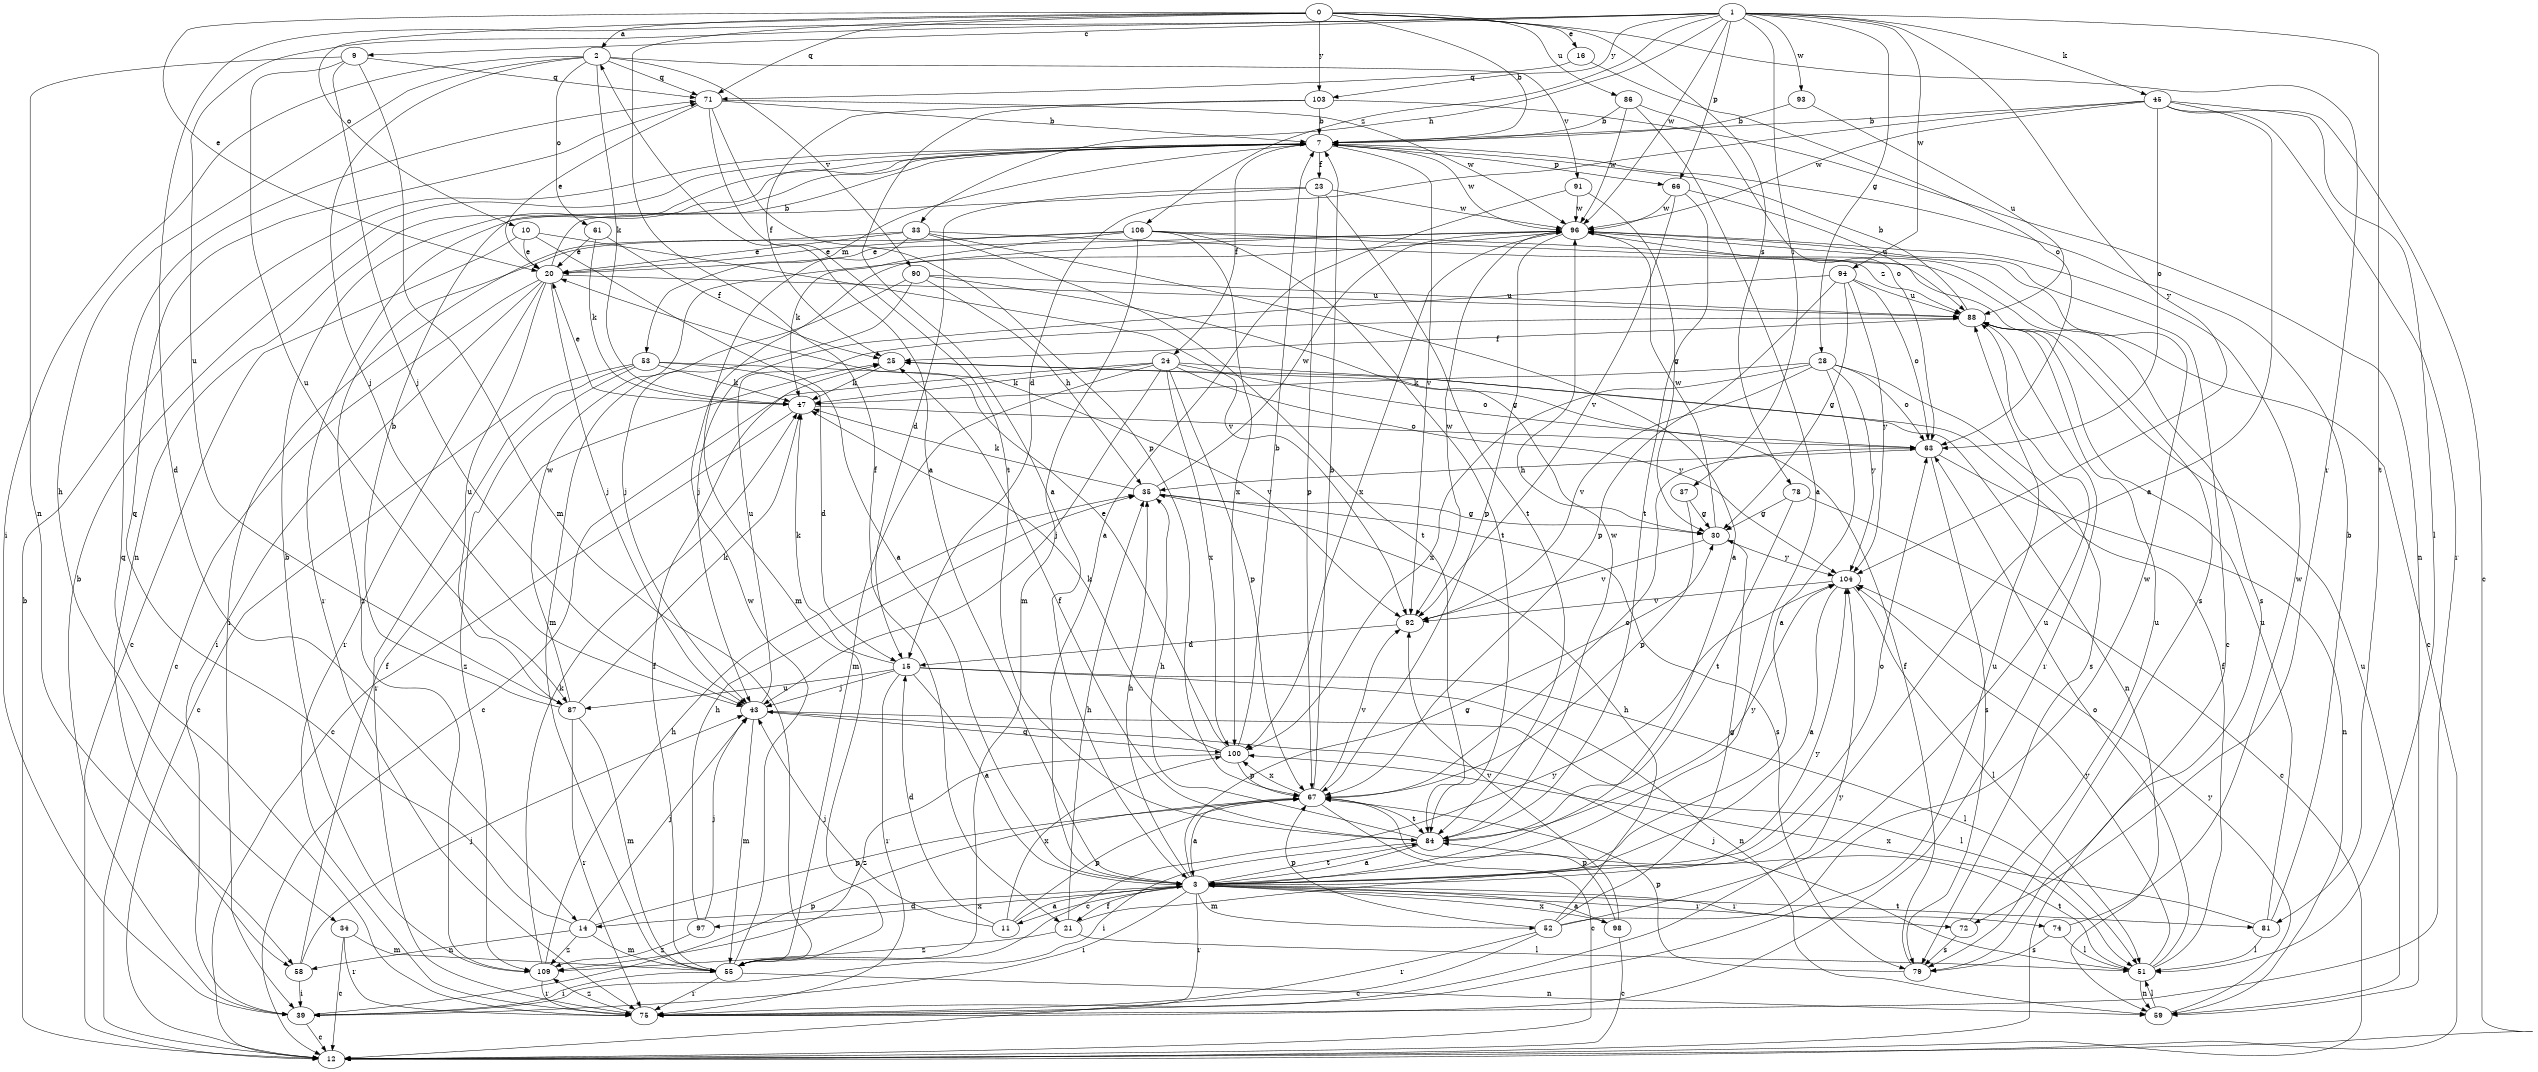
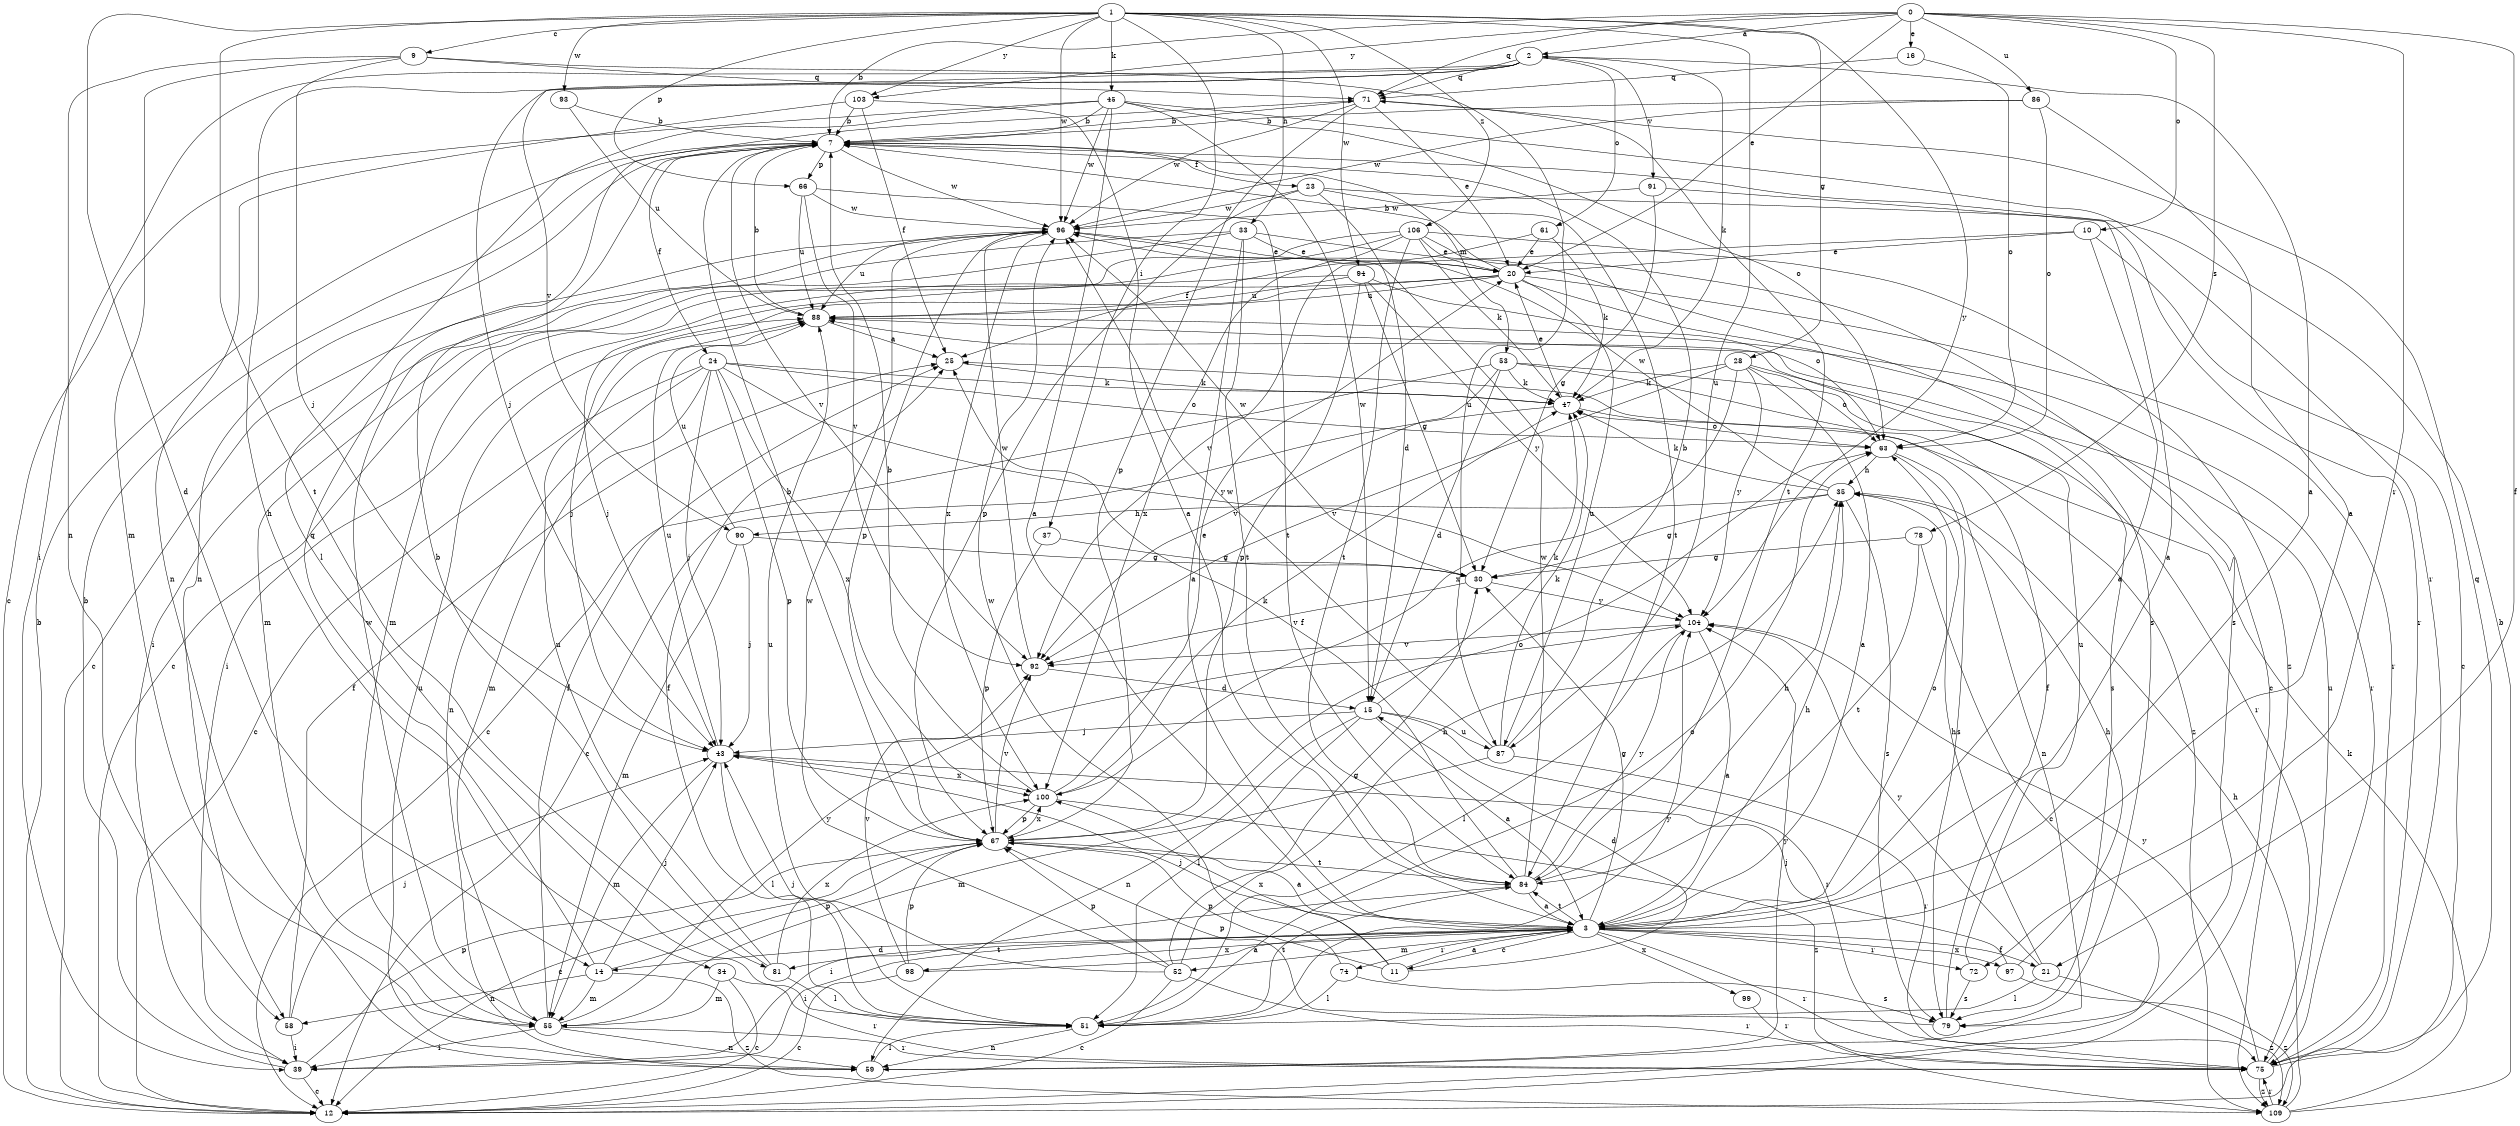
edge "96" -> "88": label "z" -> "u"
edge "88" -> "25": label "f" -> "a"
edge "90" -> "35": reversed
edge "45" -> "15": label "d" -> "w"
edge "96" -> "92": reversed
edge "43" -> "100": label "q" -> "x"
node "99": added
